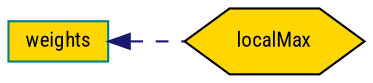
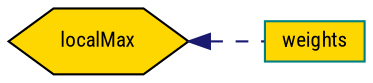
edge "localMax" -> "weights": reversed
